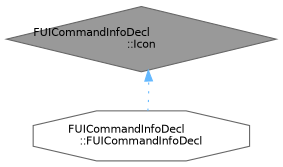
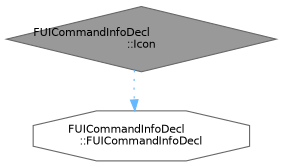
edge "FUICommandInfoDecl ::FUICommandInfoDecl" -> "FUICommandInfoDecl ::Icon": reversed
